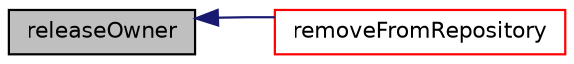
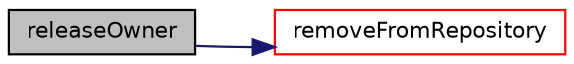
edge "removeFromRepository" -> "releaseOwner": reversed
